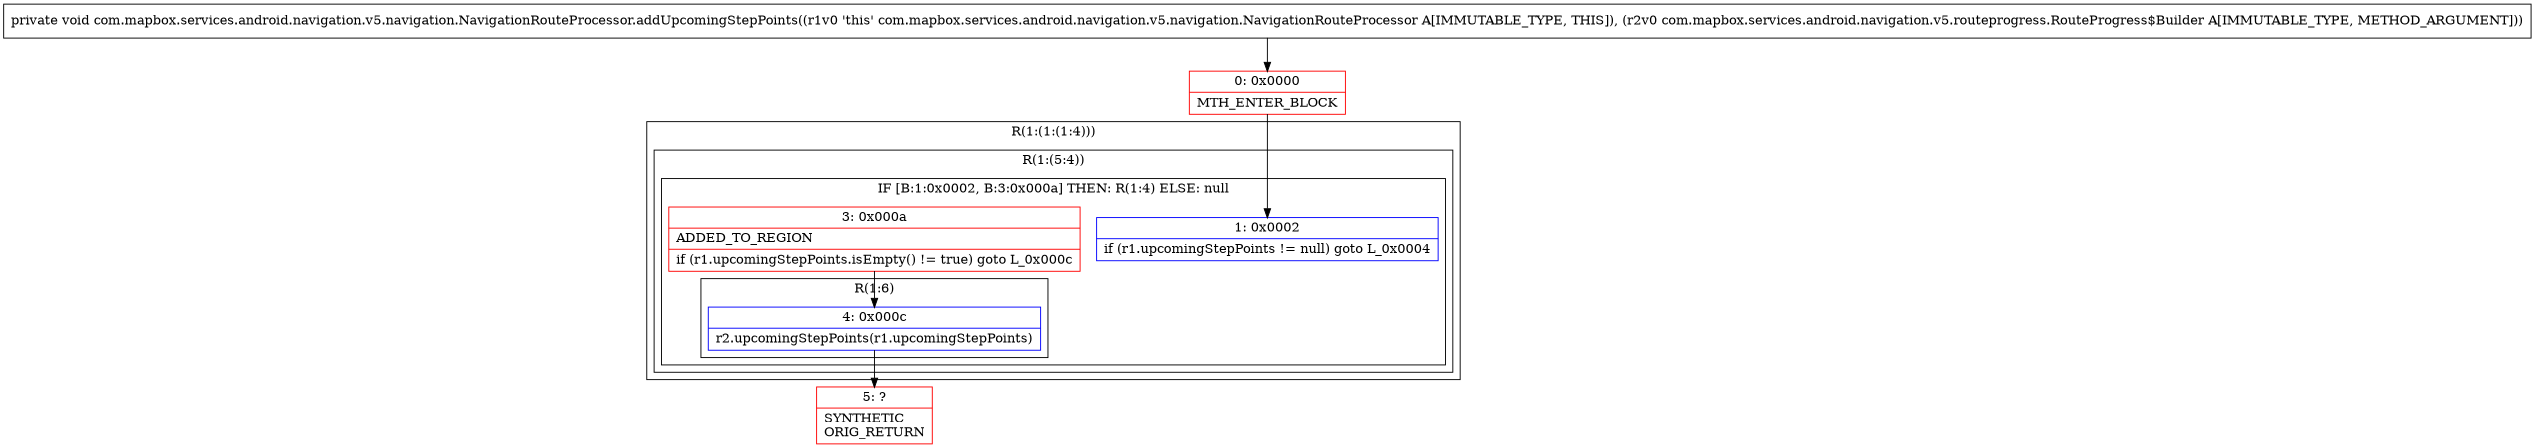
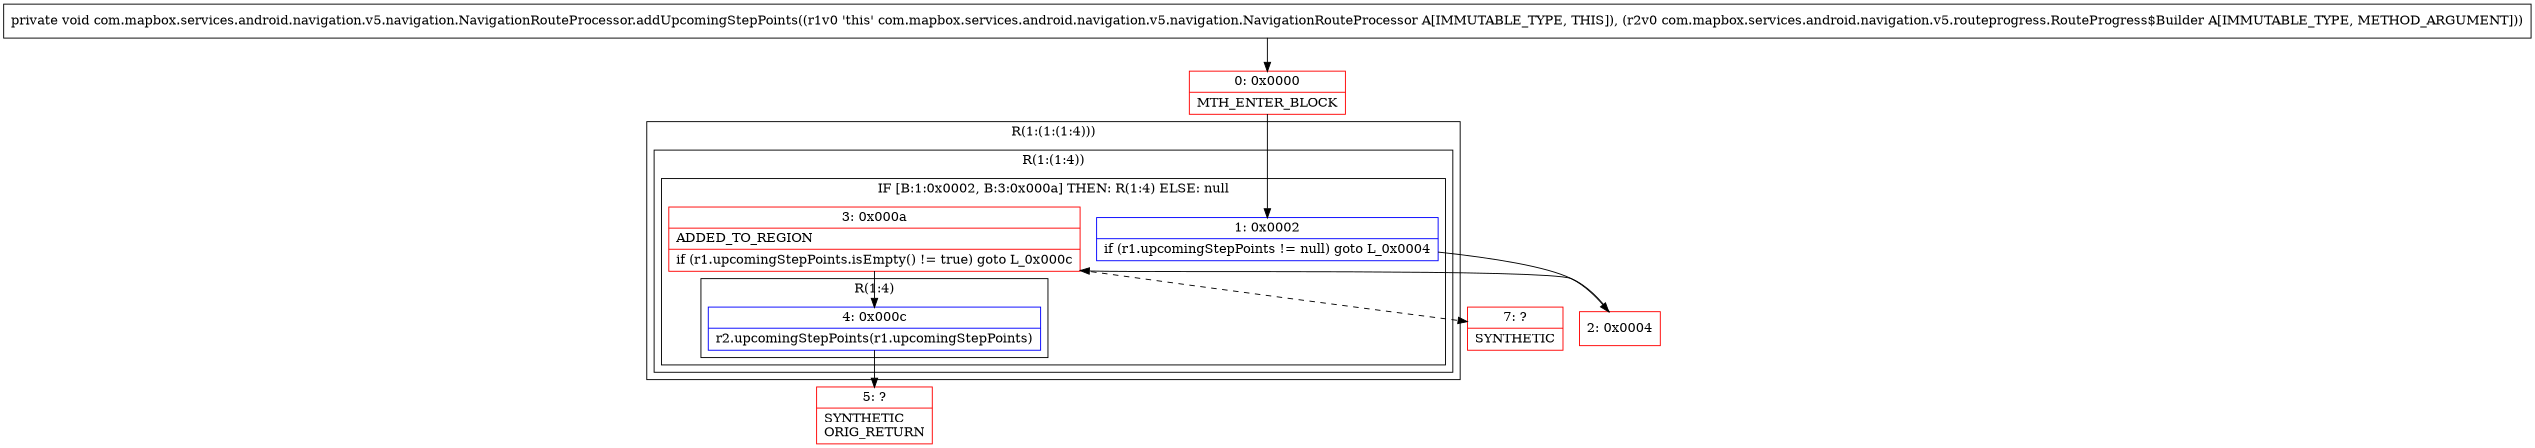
cluster "R(1:(5:4))": label "R(1:(5:4))" -> "R(1:(1:4))"
cluster "R(1:6)": label "R(1:6)" -> "R(1:4)"
node "7: ?": added
node "2: 0x0004": added
